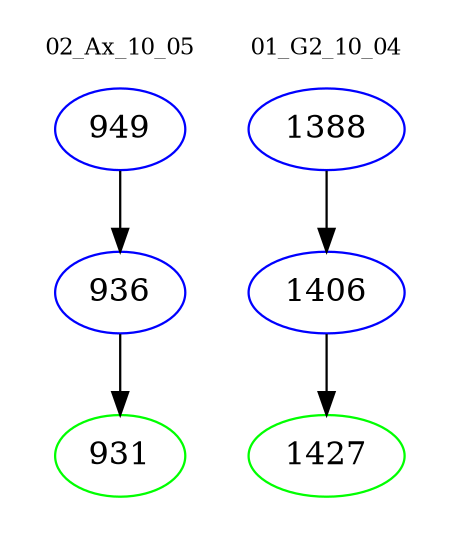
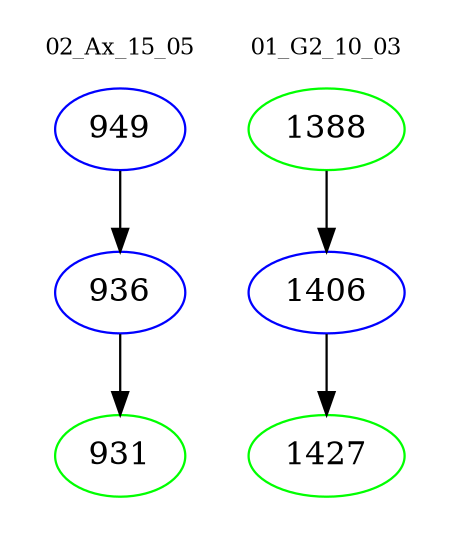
cluster "02_Ax_10_05": label "02_Ax_10_05" -> "02_Ax_15_05"
cluster "01_G2_10_04": label "01_G2_10_04" -> "01_G2_10_03"
node "1388": color blue -> green
